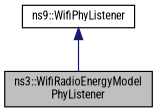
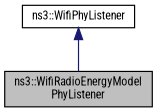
node "ns9::WifiPhyListener": label "ns9::WifiPhyListener" -> "ns3::WifiPhyListener"
